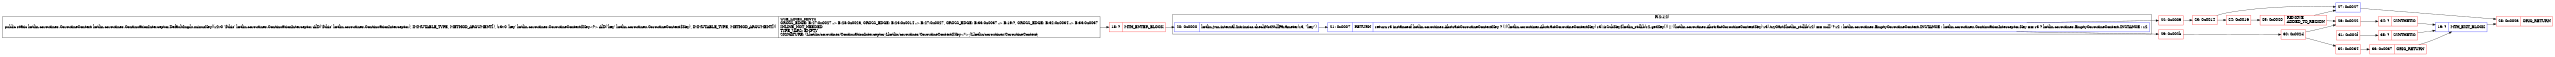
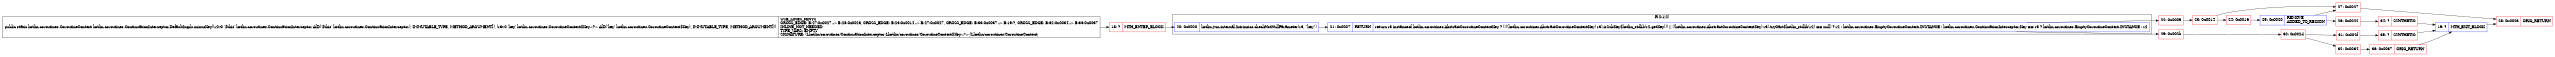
node "27: 0x0027": color blue -> red
node "25: 0x0020": color red -> blue
edge "30: 0x002d" -> "26: 0x0022": now "30: 0x002d" -> "31: 0x002f"
